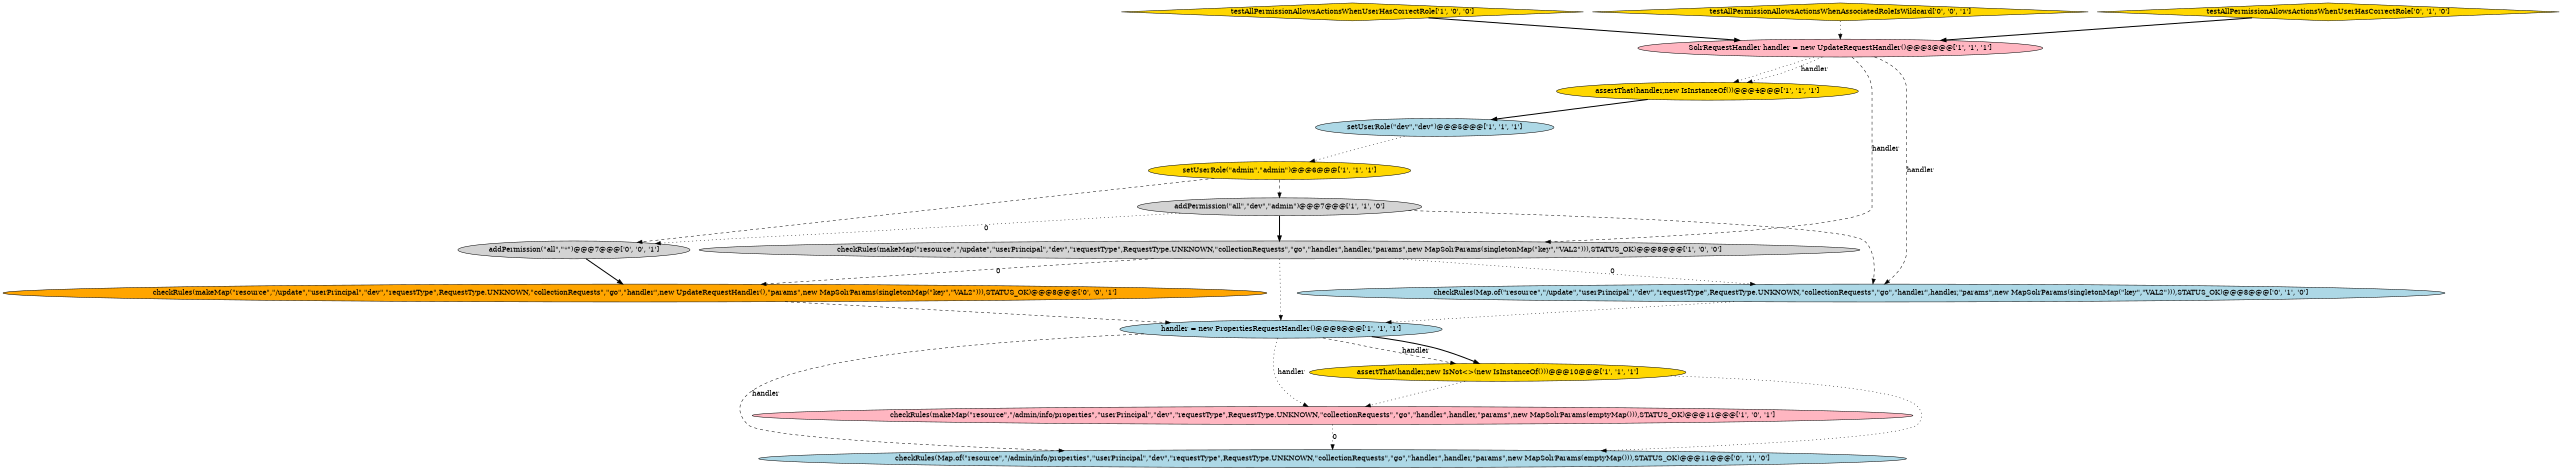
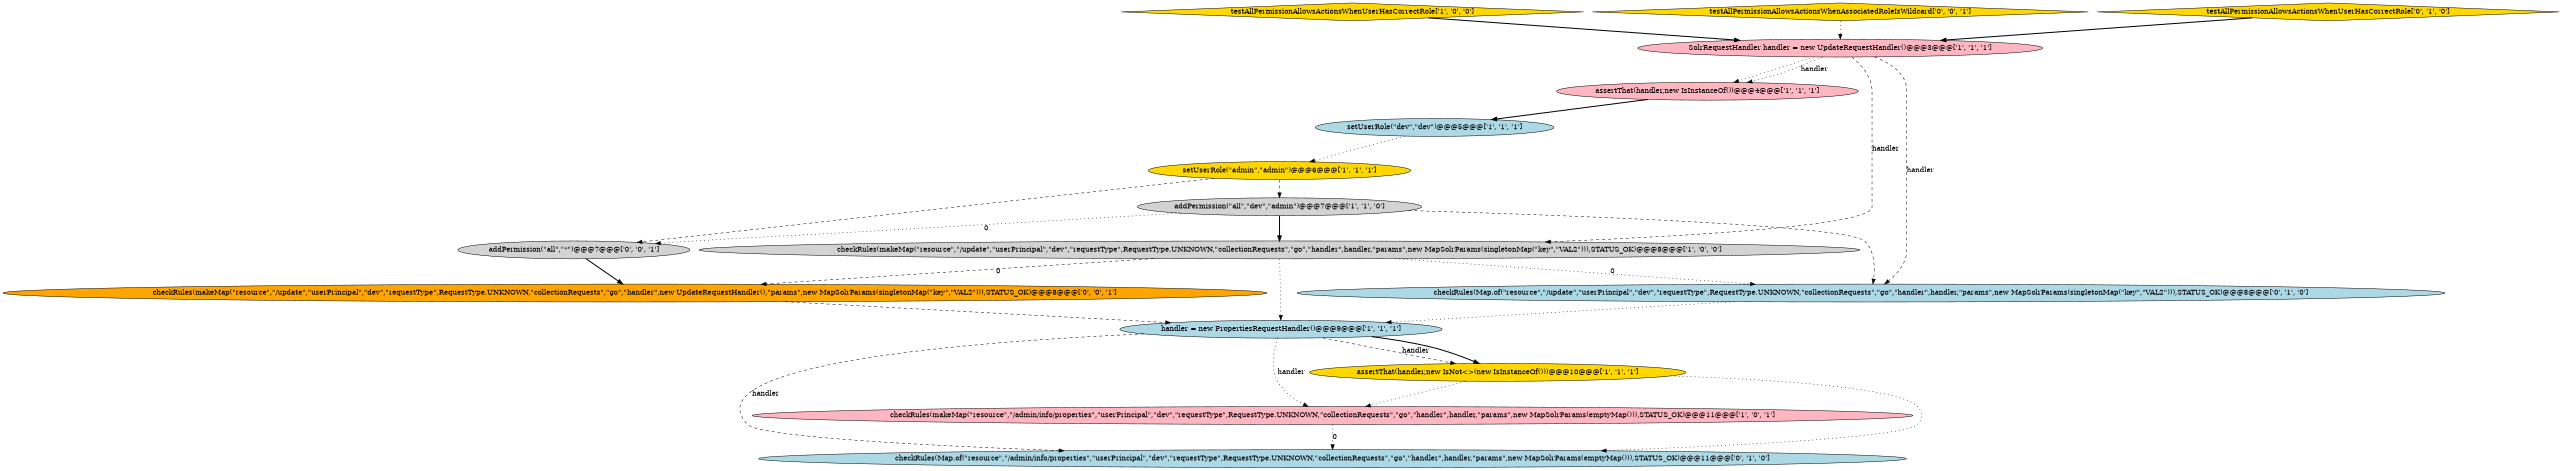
node "assertThat(handler,new IsInstanceOf())@@@4@@@['1', '1', '1']": fillcolor gold -> lightpink
